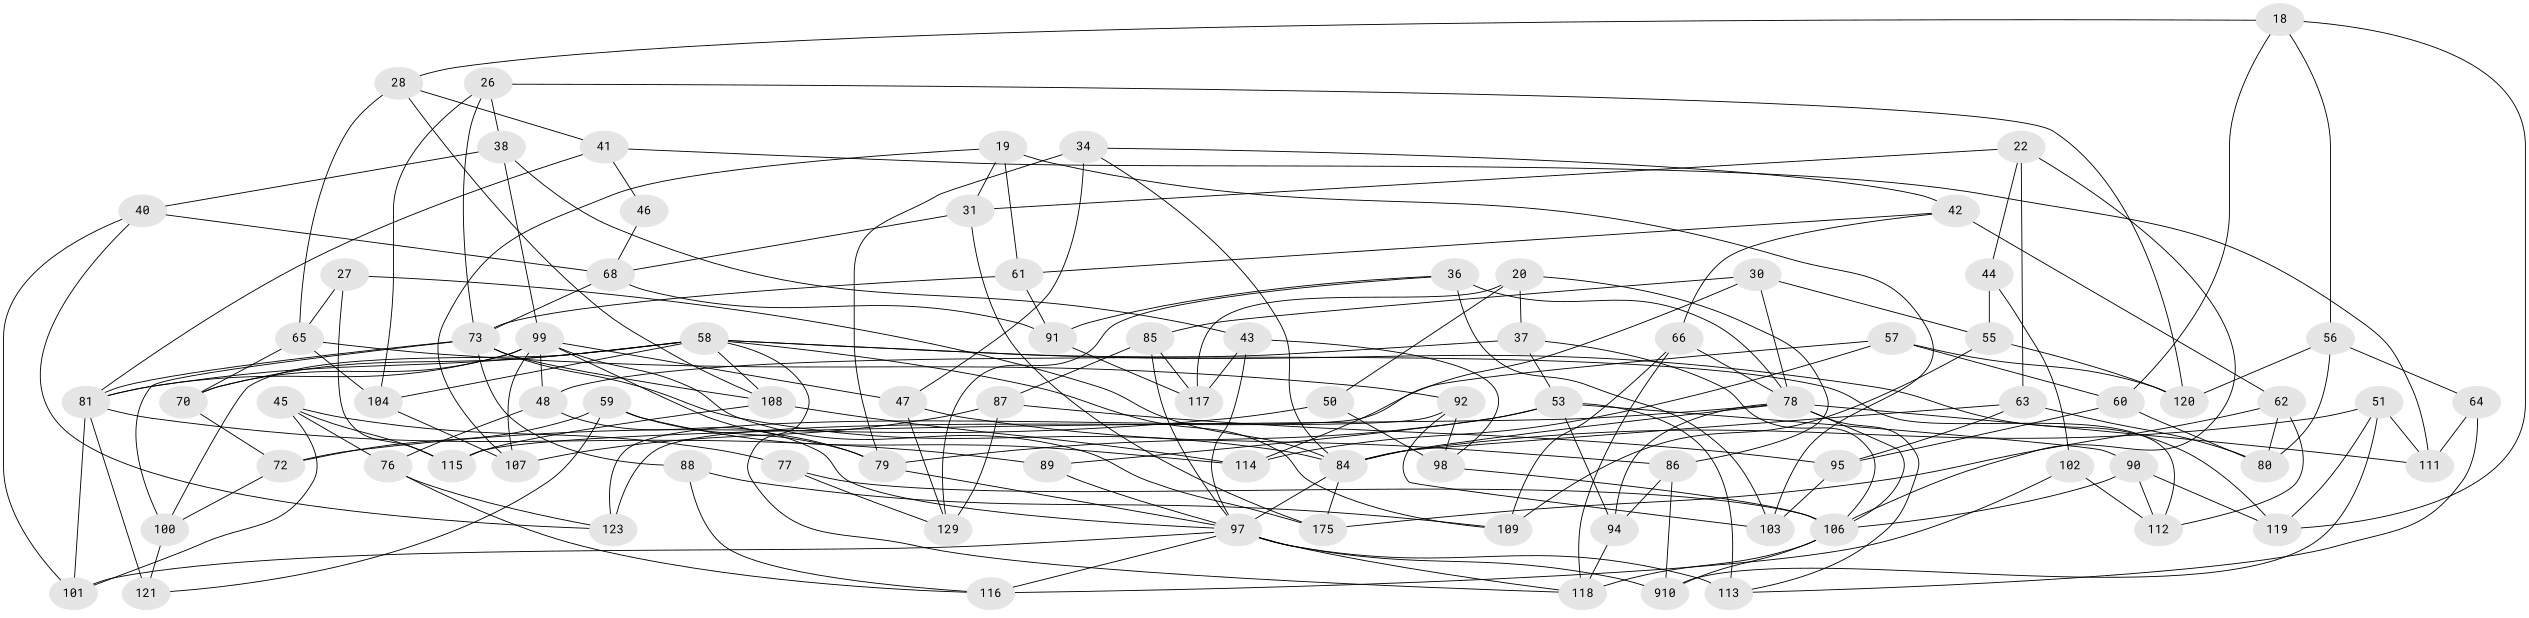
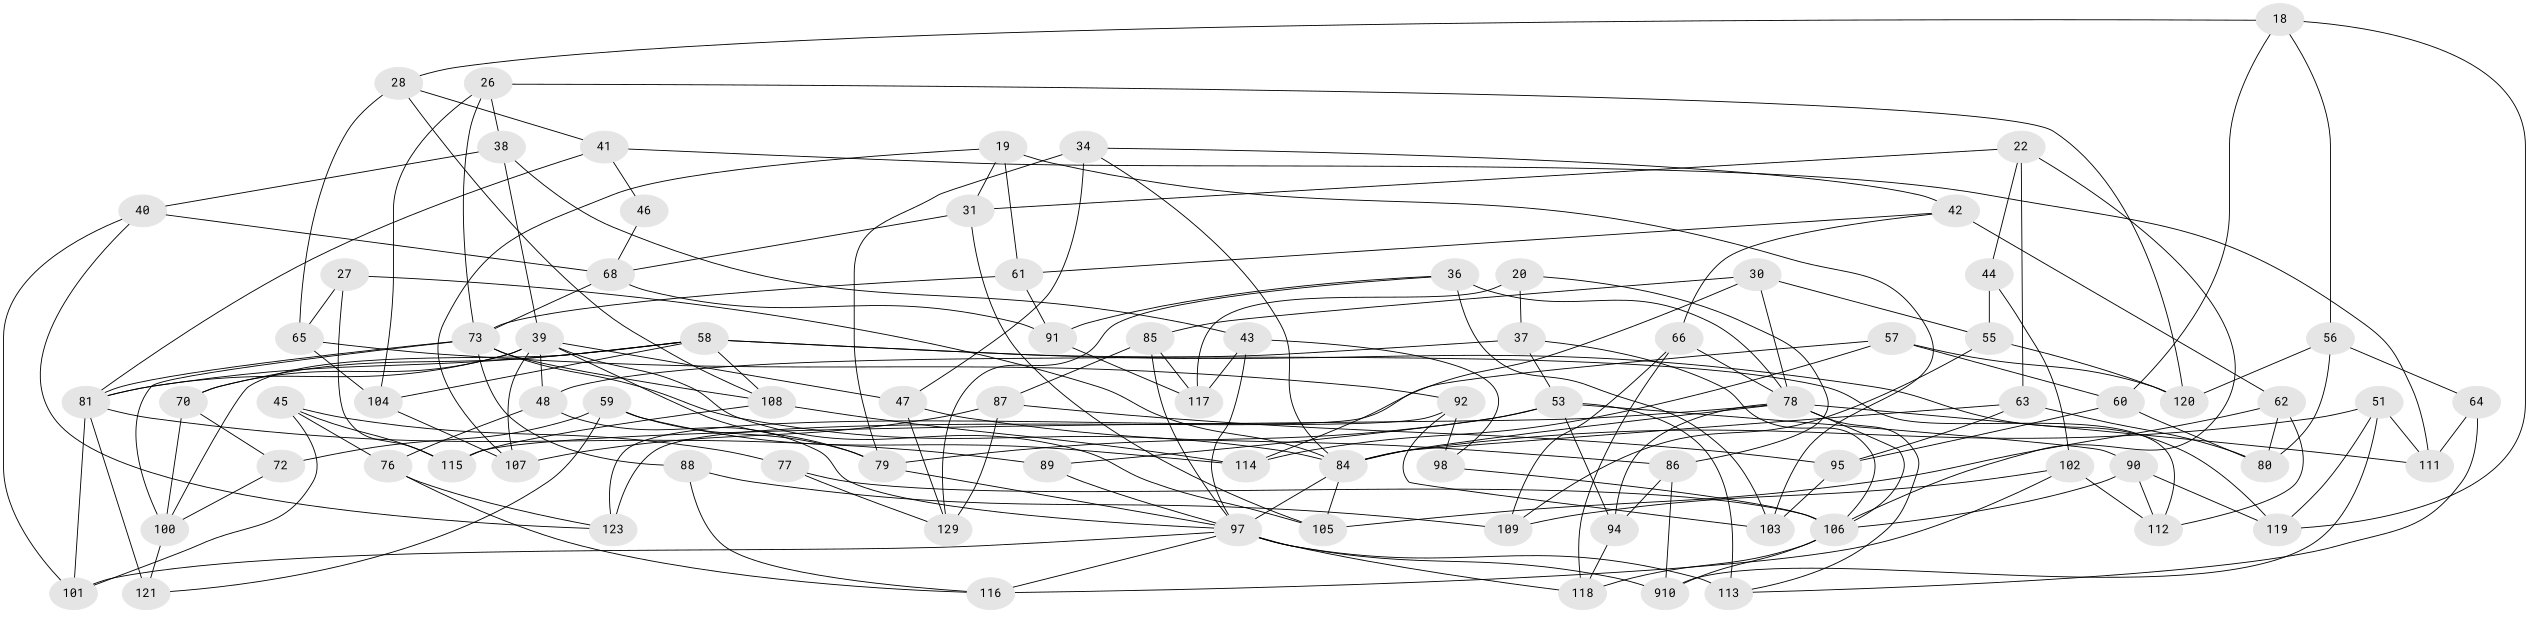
node "99": label "99" -> "39"
edge "65" -- "70": now "100" -- "70"
node "50": removed
edge "58" -- "109": now "102" -- "109"
node "175": label "175" -> "105"
edge "58" -- "118": removed
